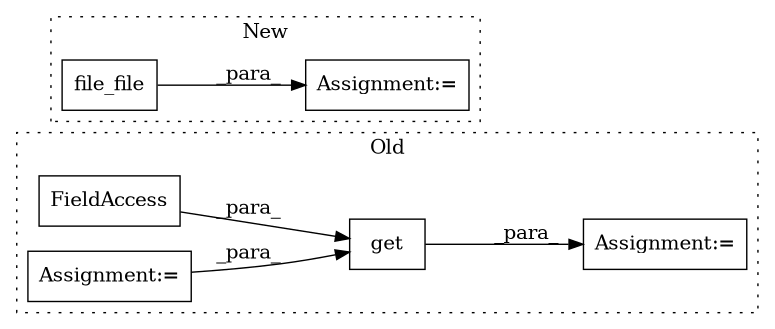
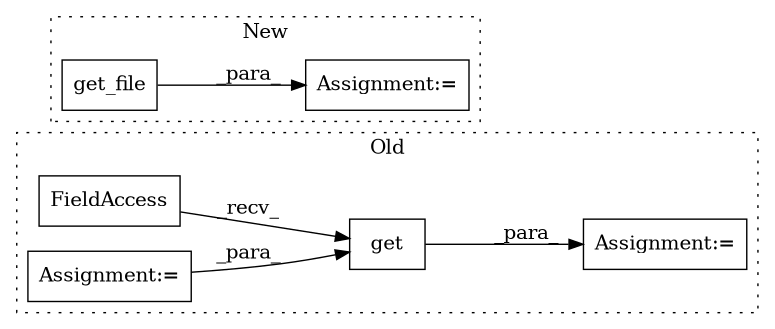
node "file_file": label "file_file" -> "get_file"
edge "FieldAccess" -> "get": label "_para_" -> "_recv_"
